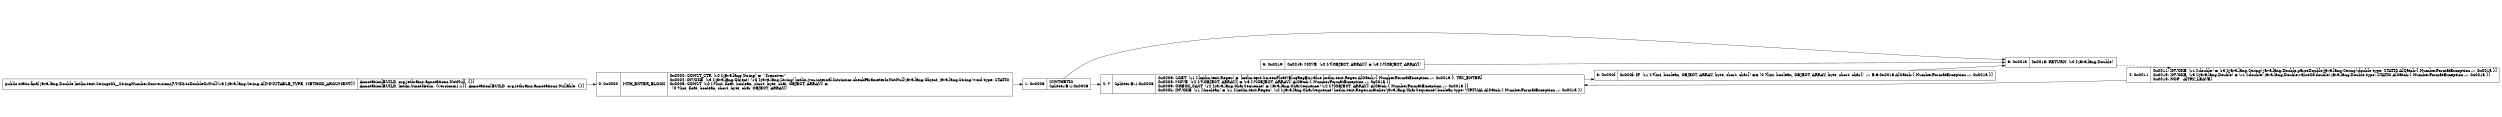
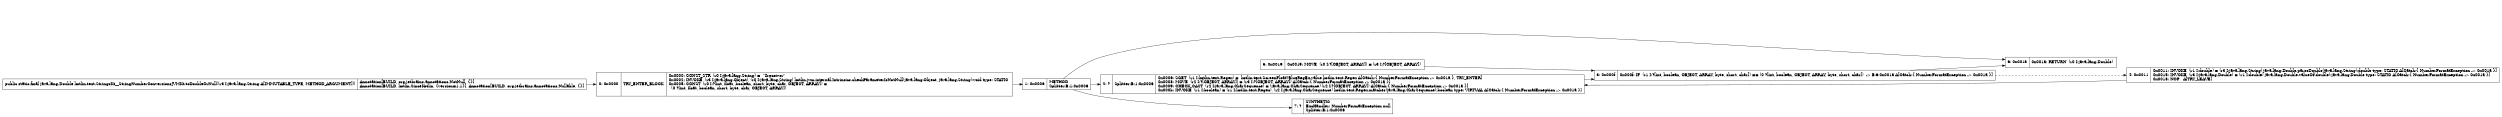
edge "5: 0x0019" -> "6: 0x001a": now "5: 0x0019" -> "3: 0x000f"
edge "6: 0x001a" -> "4: 0x0011": now "3: 0x000f" -> "4: 0x0011"
node "1: 0x0006": text "SYNTHETIC" -> "METHOD"
node "0: 0x0000": text "MTH_ENTER_BLOCK" -> "TRY_ENTER_BLOCK"
node "7: ?": added
